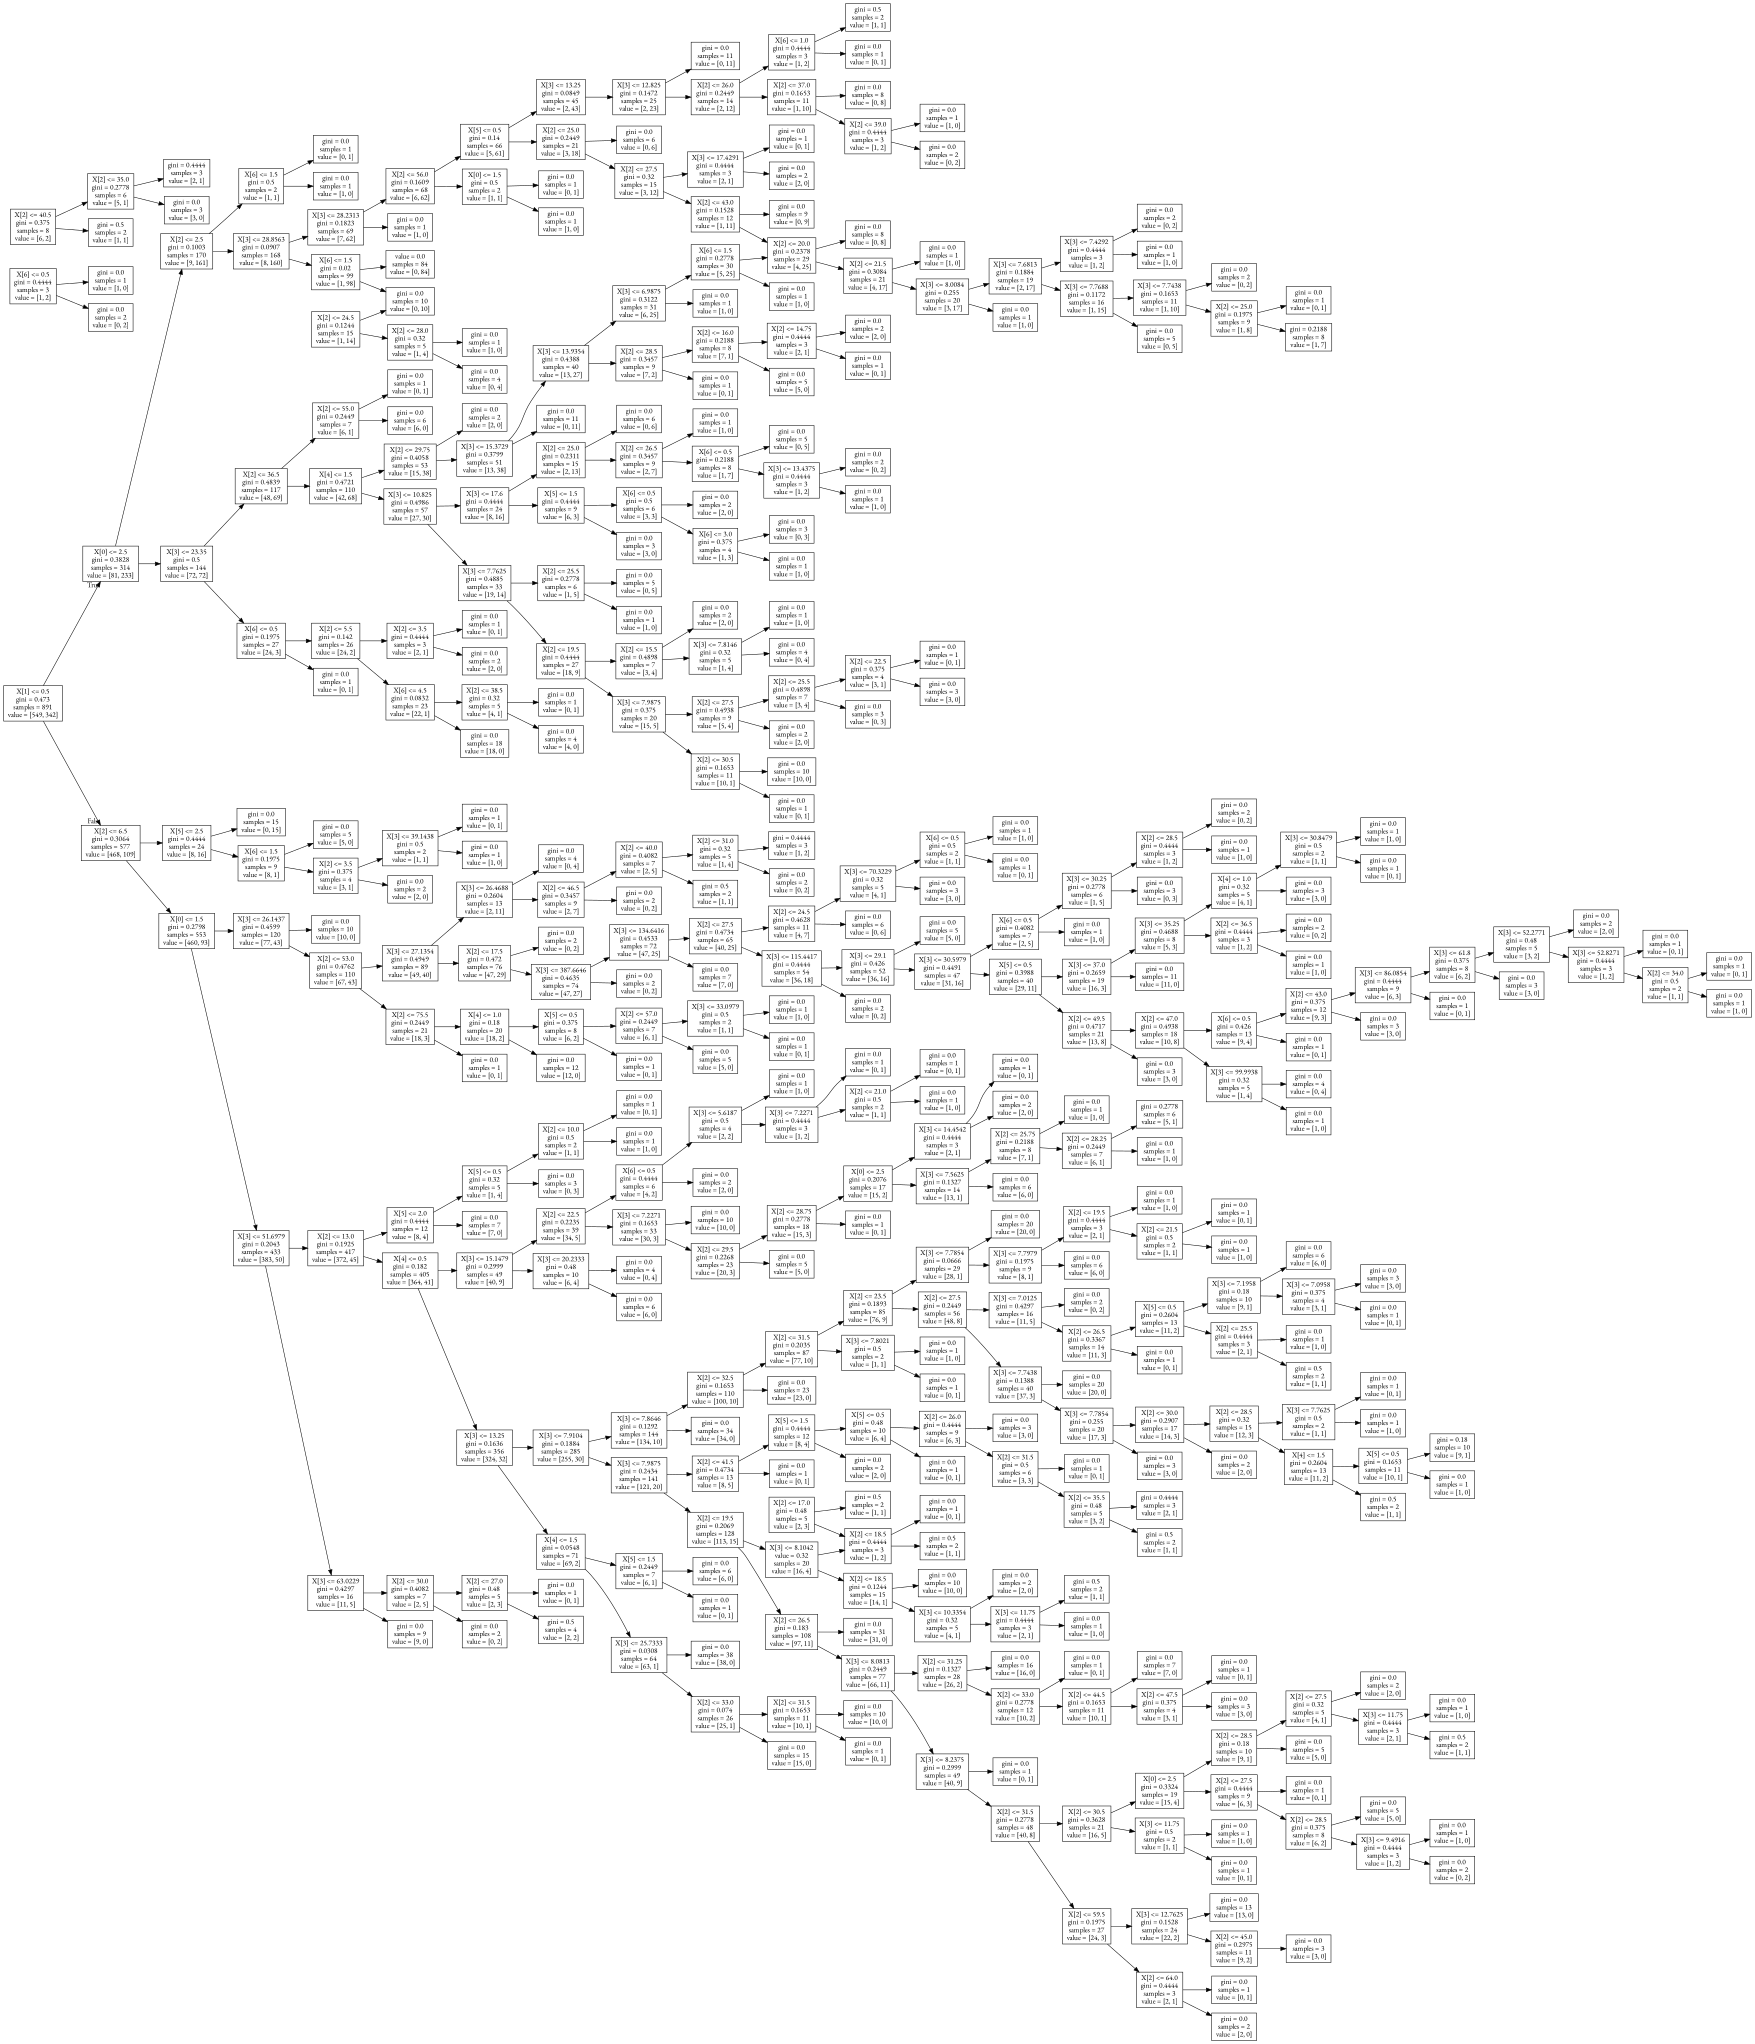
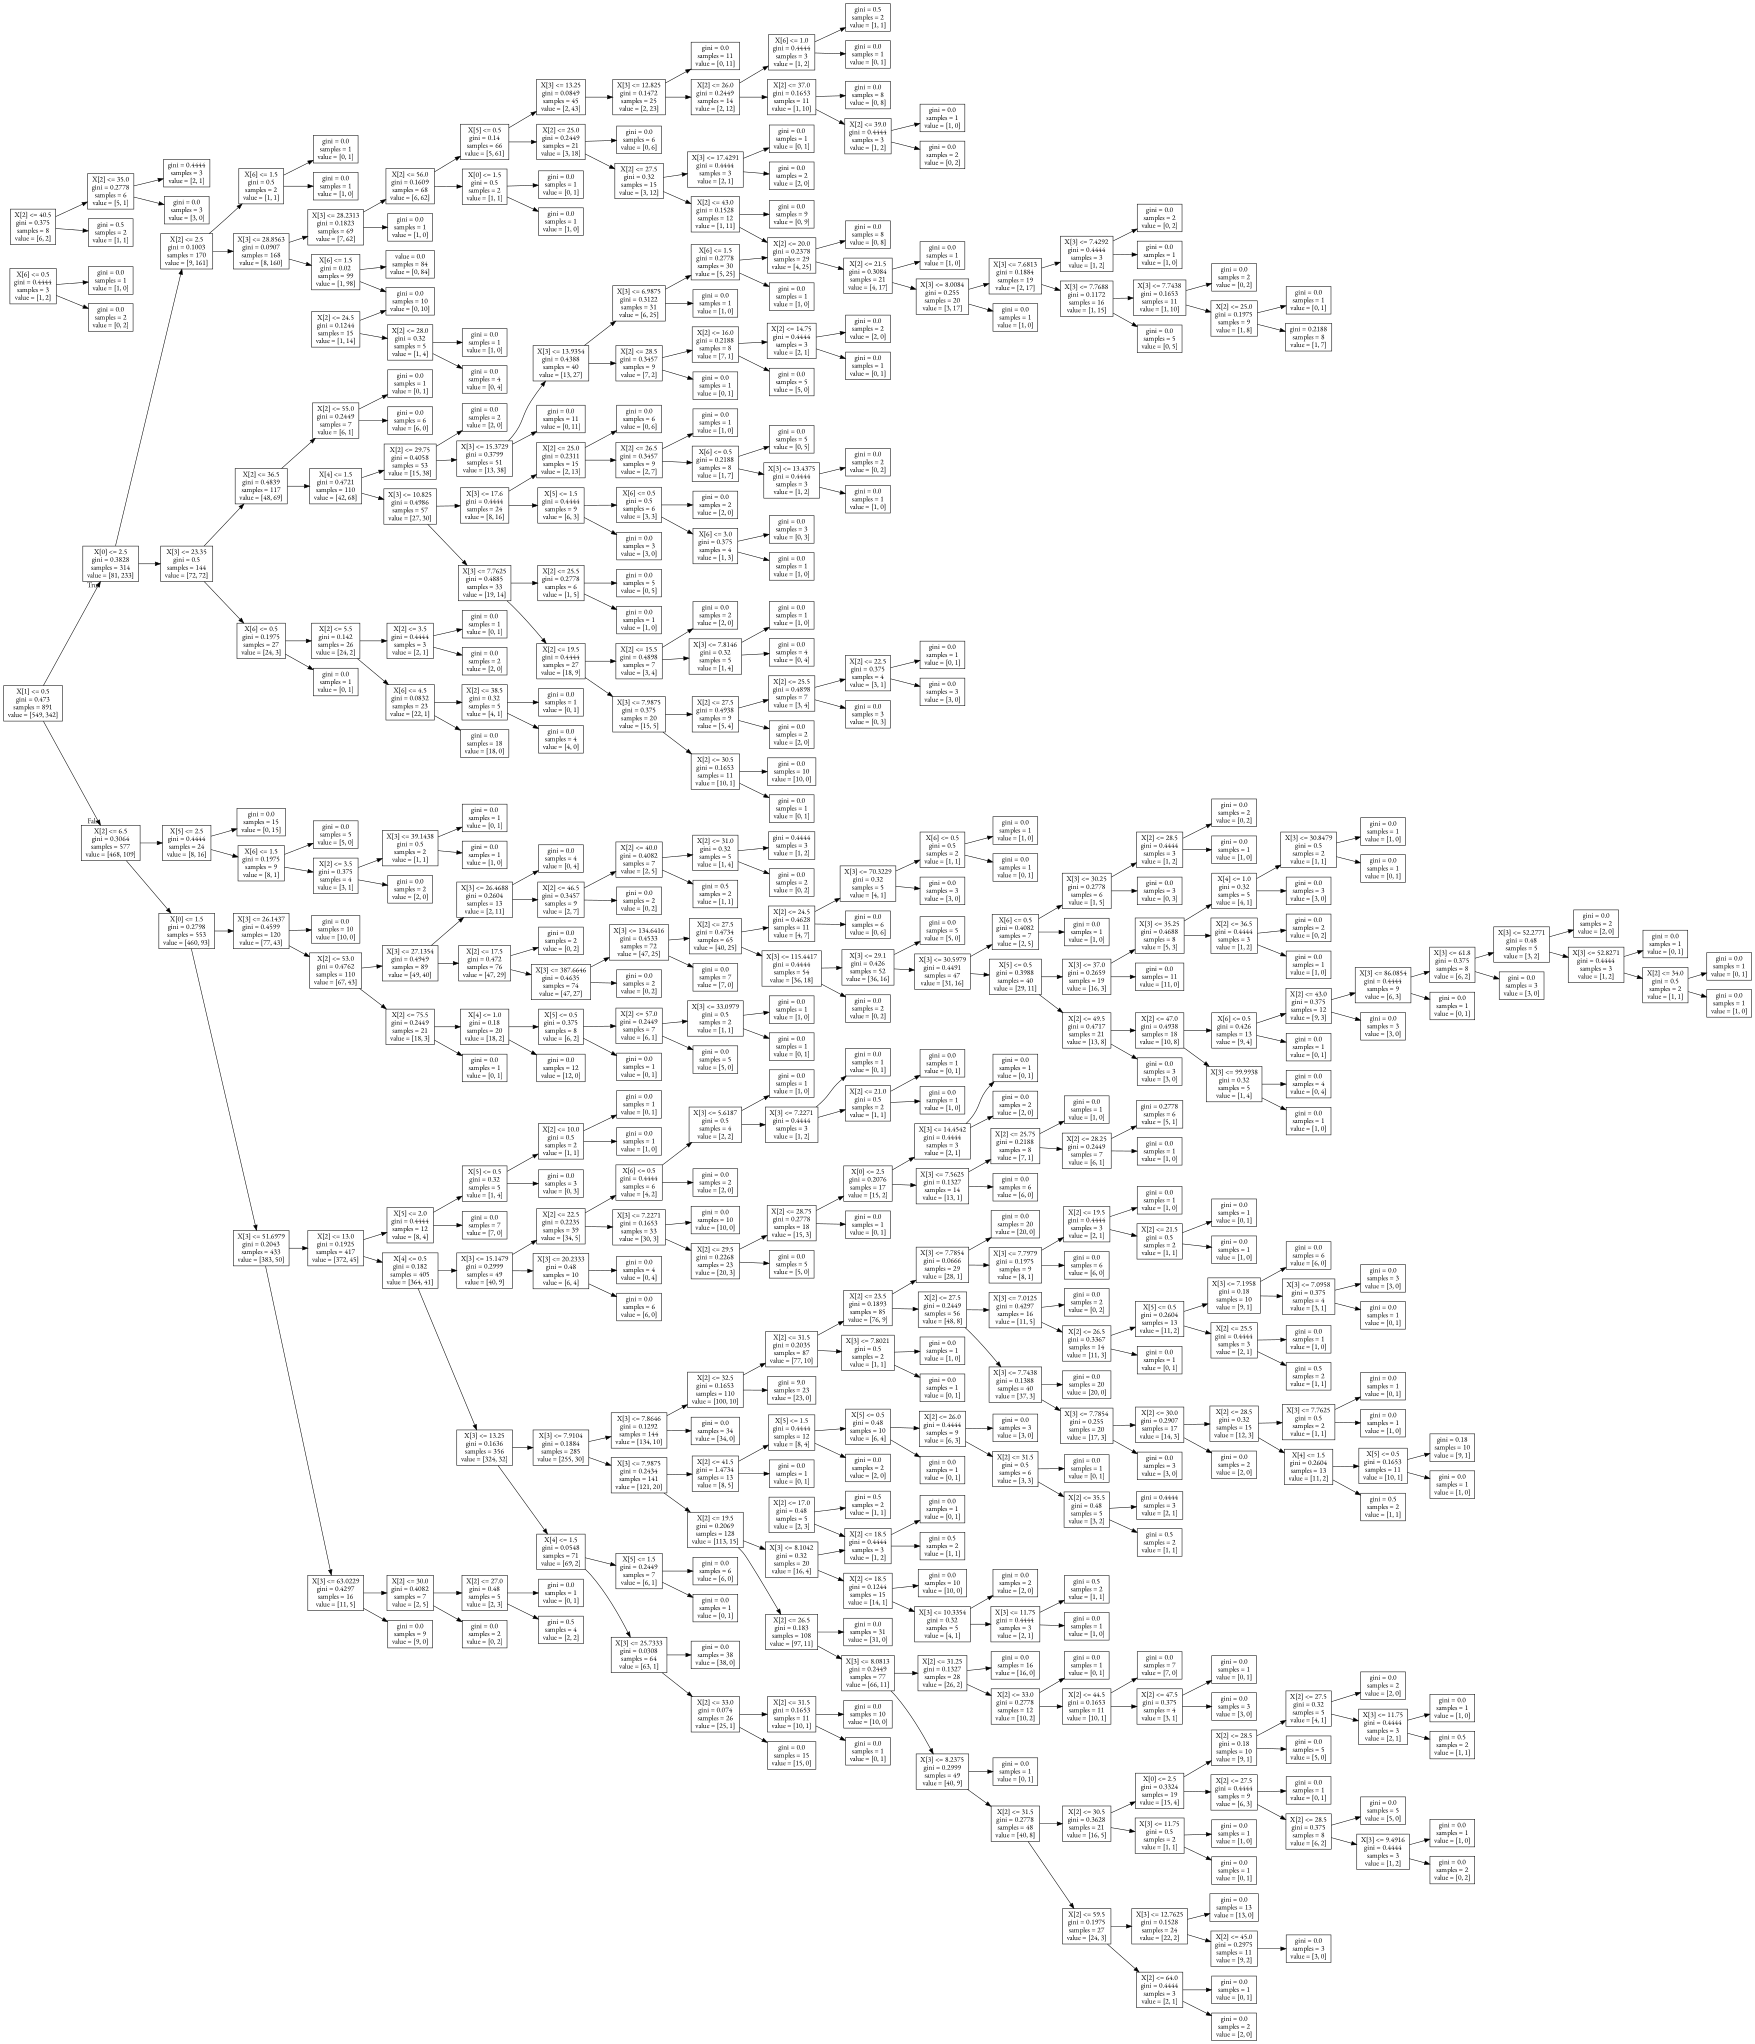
node "gini = 0.0 samples = 23 value = [23, 0]": label "gini = 0.0 samples = 23 value = [23, 0]" -> "gini = 9.0 samples = 23 value = [23, 0]"
node "X[2] <= 41.5 gini = 0.4734 samples = 13 value = [8, 5]": label "X[2] <= 41.5 gini = 0.4734 samples = 13 value = [8, 5]" -> "X[2] <= 41.5 gini = 1.4734 samples = 13 value = [8, 5]"
node "X[3] <= 8.1042 value = 0.32 samples = 20 value = [16, 4]": label "X[3] <= 8.1042 value = 0.32 samples = 20 value = [16, 4]" -> "X[3] <= 8.1042 gini = 0.32 samples = 20 value = [16, 4]"
